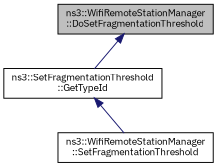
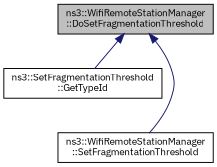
edge "ns3::WifiRemoteStationManager ::SetFragmentationThreshold" -> "ns3::SetFragmentationThreshold ::GetTypeId": now "ns3::WifiRemoteStationManager ::SetFragmentationThreshold" -> "ns3::WifiRemoteStationManager ::DoSetFragmentationThreshold"
